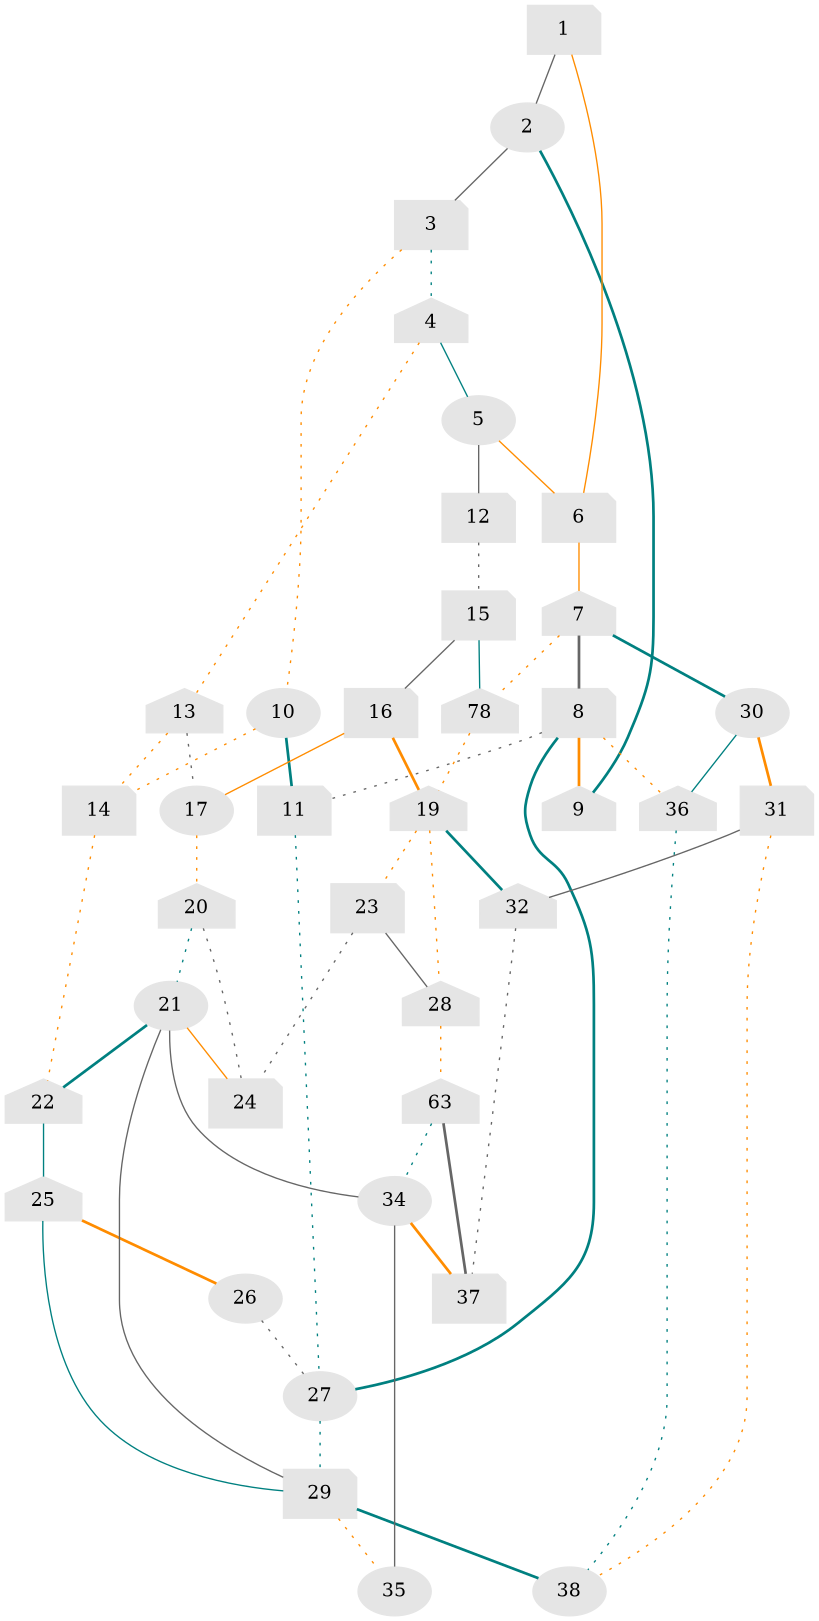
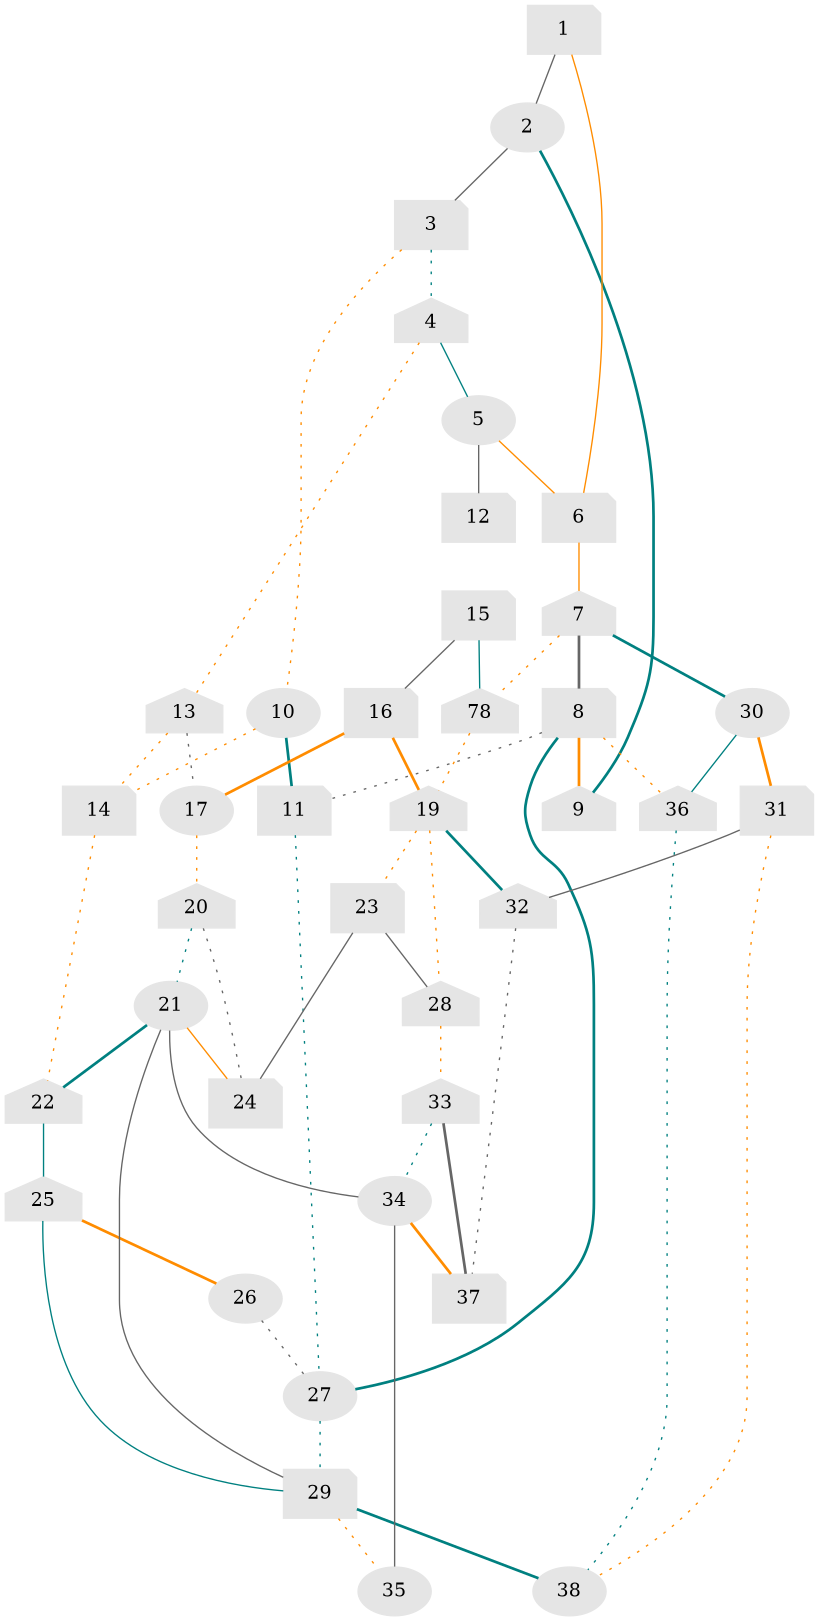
edge "12" -- "15": removed
edge "16" -- "17": style solid -> bold
edge "23" -- "24": style dotted -> solid
node "63": label "63" -> "33"
